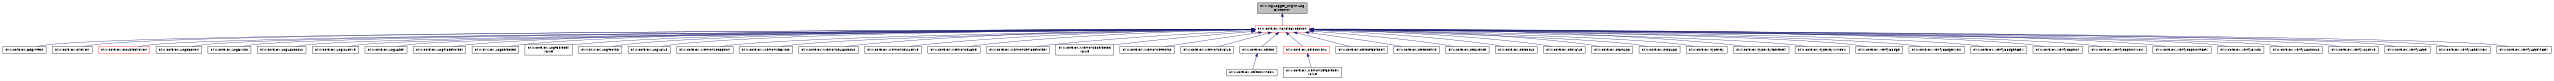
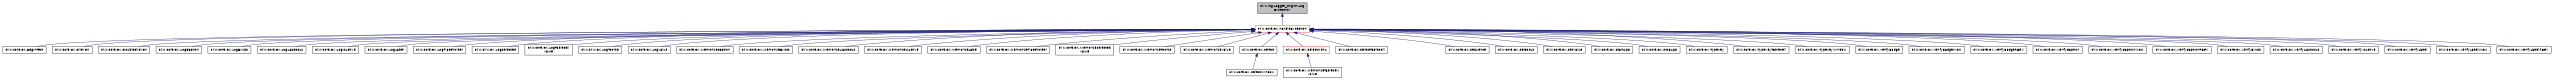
node "okw.core.OK.DoubleClickOn": color red -> black
node "okw.core.OK.SelectChild": removed
